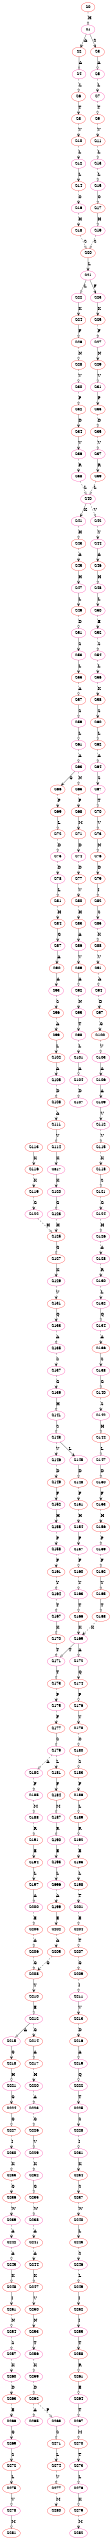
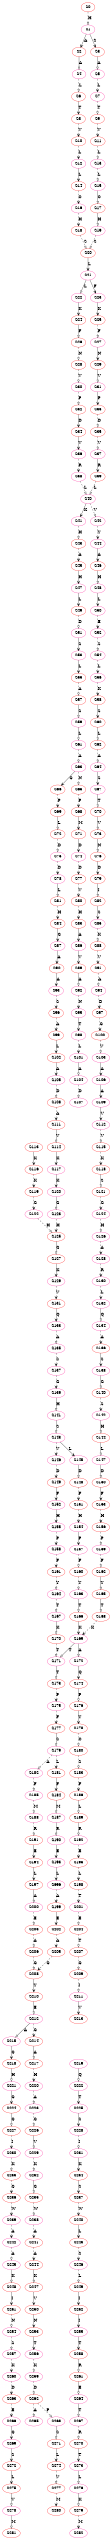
node "S817": label "S817" -> "S117"
node "S216": removed
edge "S267" -> "S270": label "M" -> "R"
